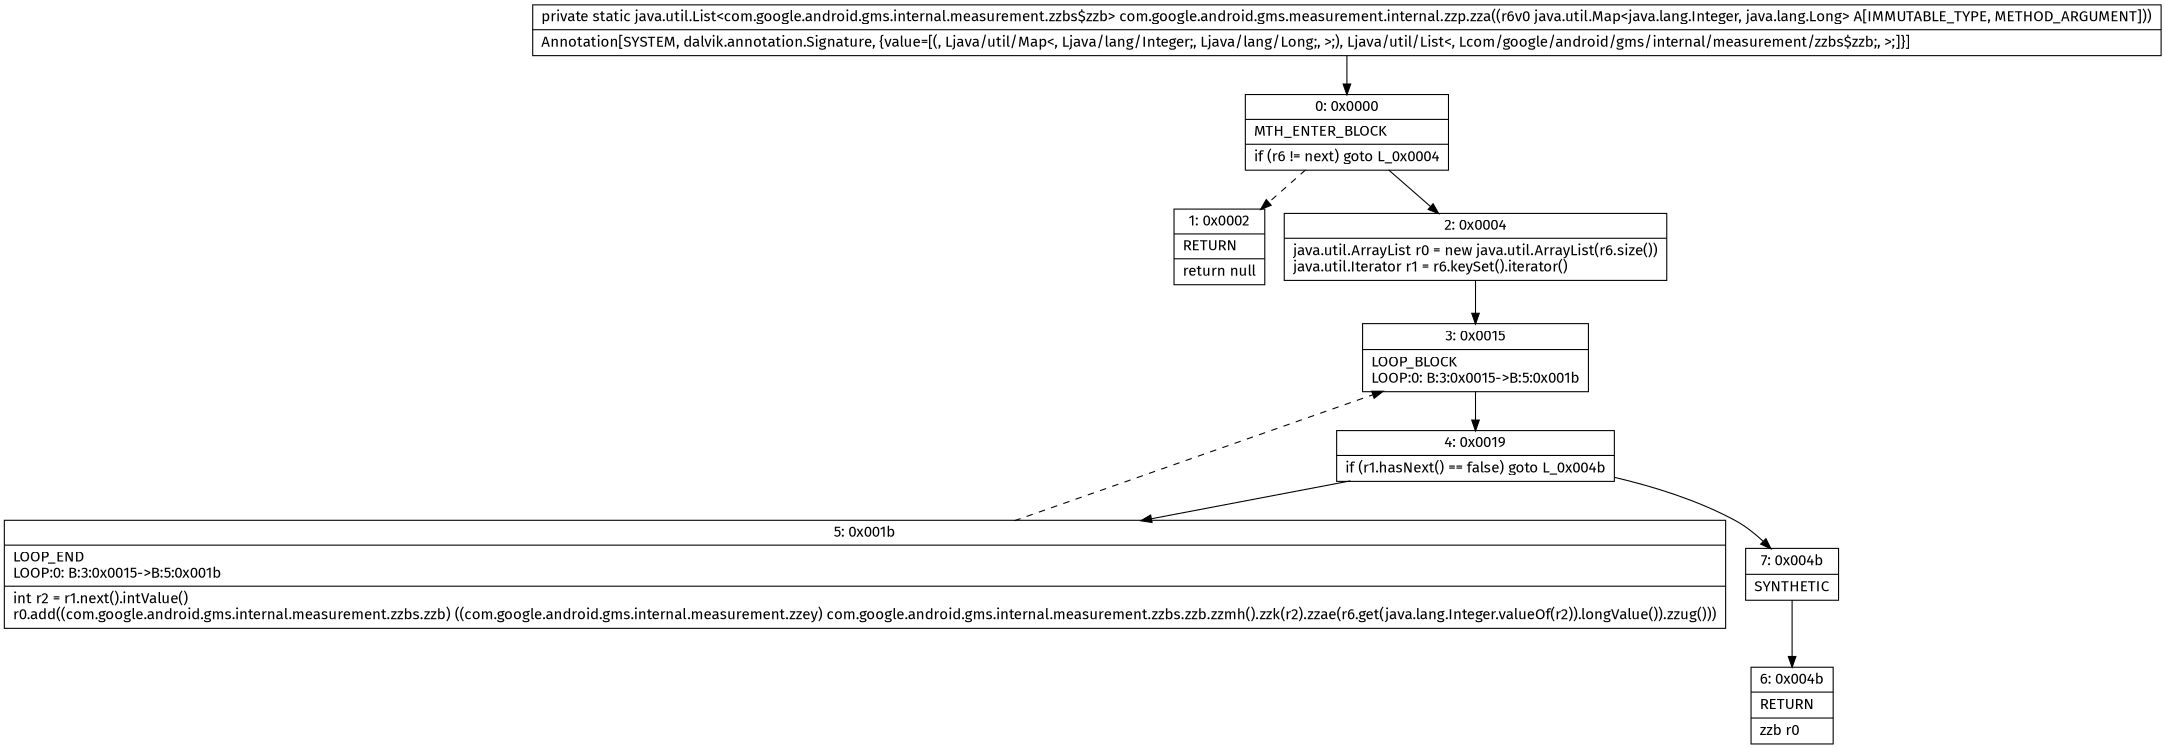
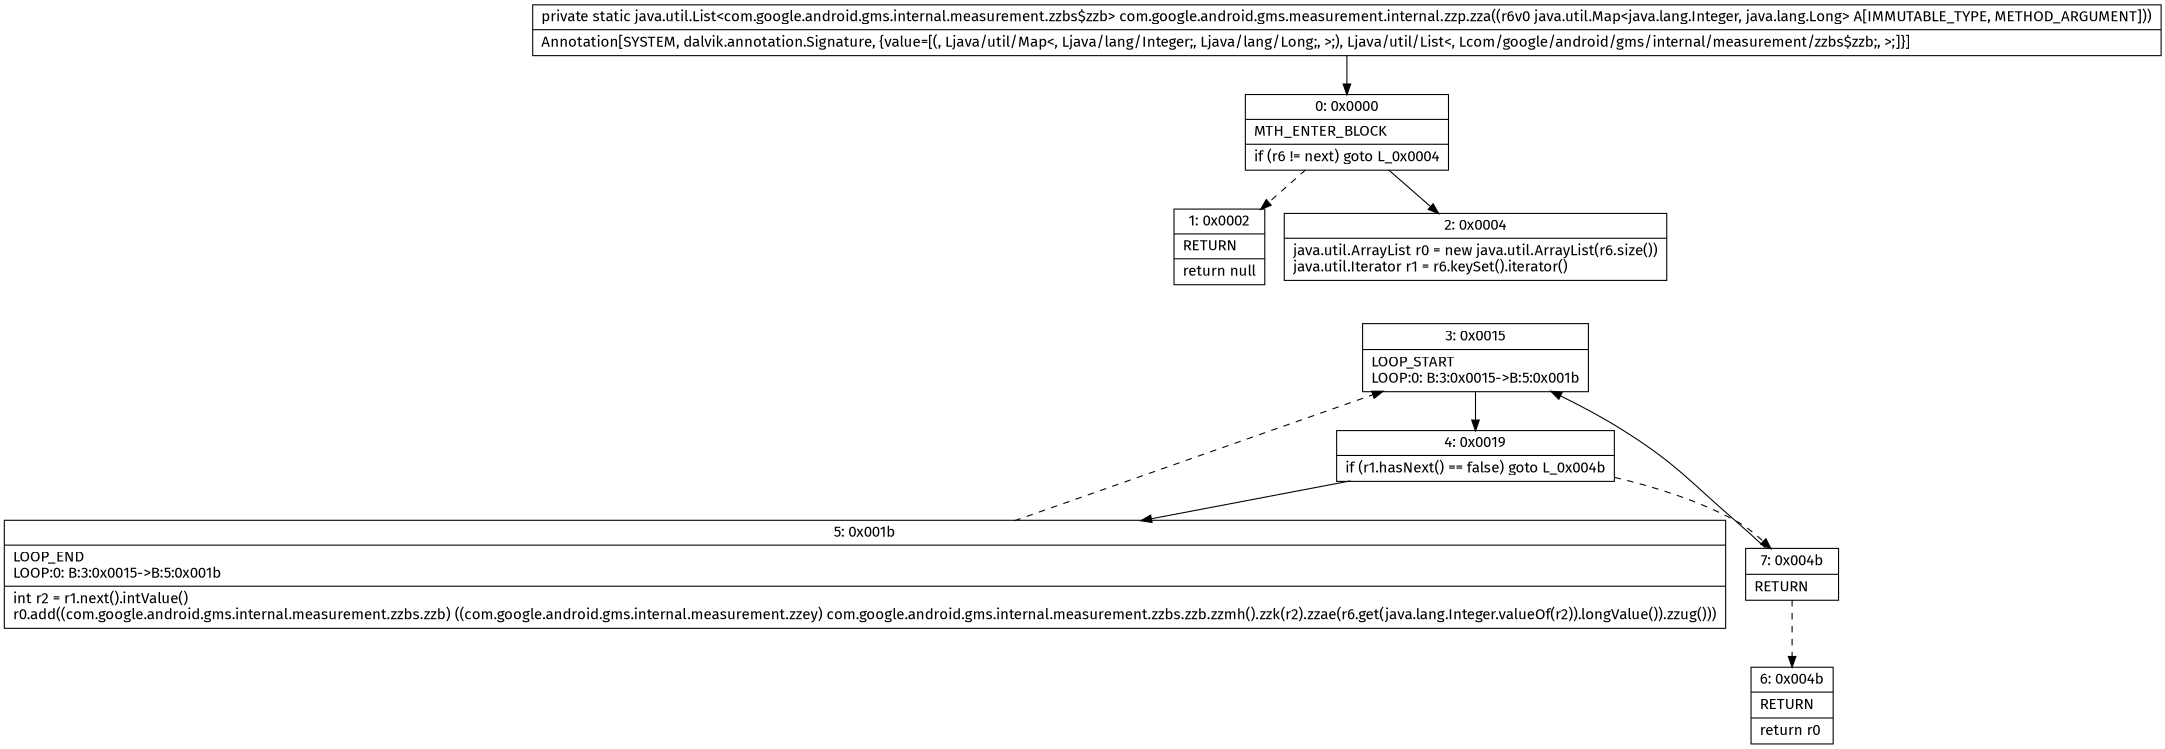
edge "2: 0x0004" -> "3: 0x0015": now "7: 0x004b" -> "3: 0x0015"
node "3: 0x0015": text "LOOP_BLOCK" -> "LOOP_START"
edge "4: 0x0019" -> "7: 0x004b": style solid -> dashed
node "7: 0x004b": text "SYNTHETIC" -> "RETURN"
edge "7: 0x004b" -> "6: 0x004b": style solid -> dashed
node "6: 0x004b": text "zzb r0" -> "return r0"
